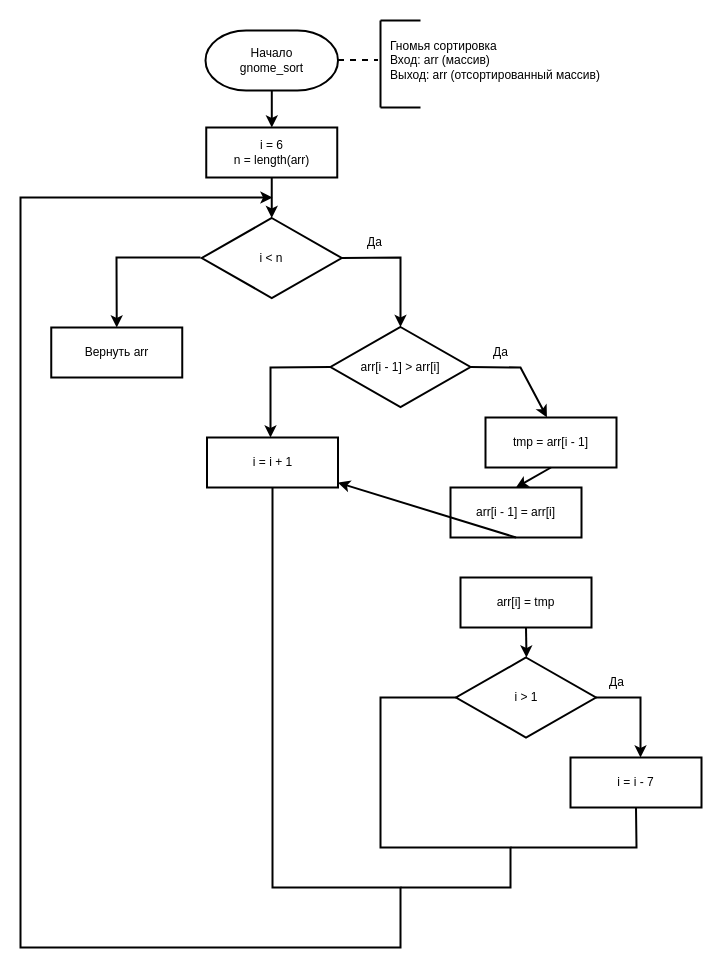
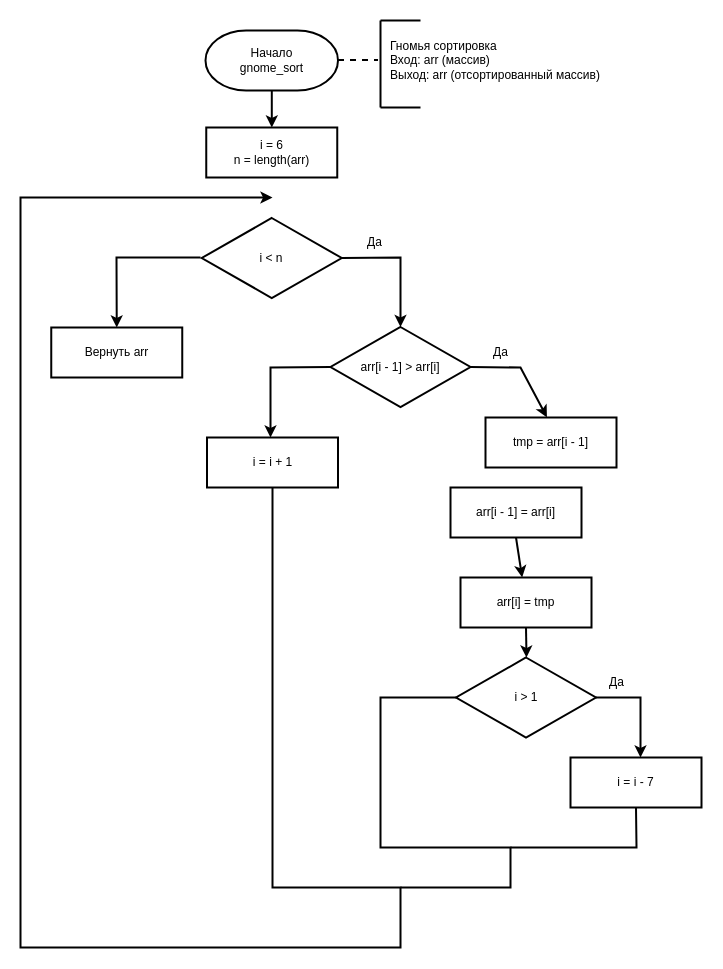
edge "i = 6n = length(arr)" -> "i < n": removed
edge "tmp = arr[i - 1]" -> "arr[i - 1] = arr[i]": removed
edge "arr[i - 1] = arr[i]" -> "i = i + 1": now "arr[i - 1] = arr[i]" -> "arr[i] = tmp"
